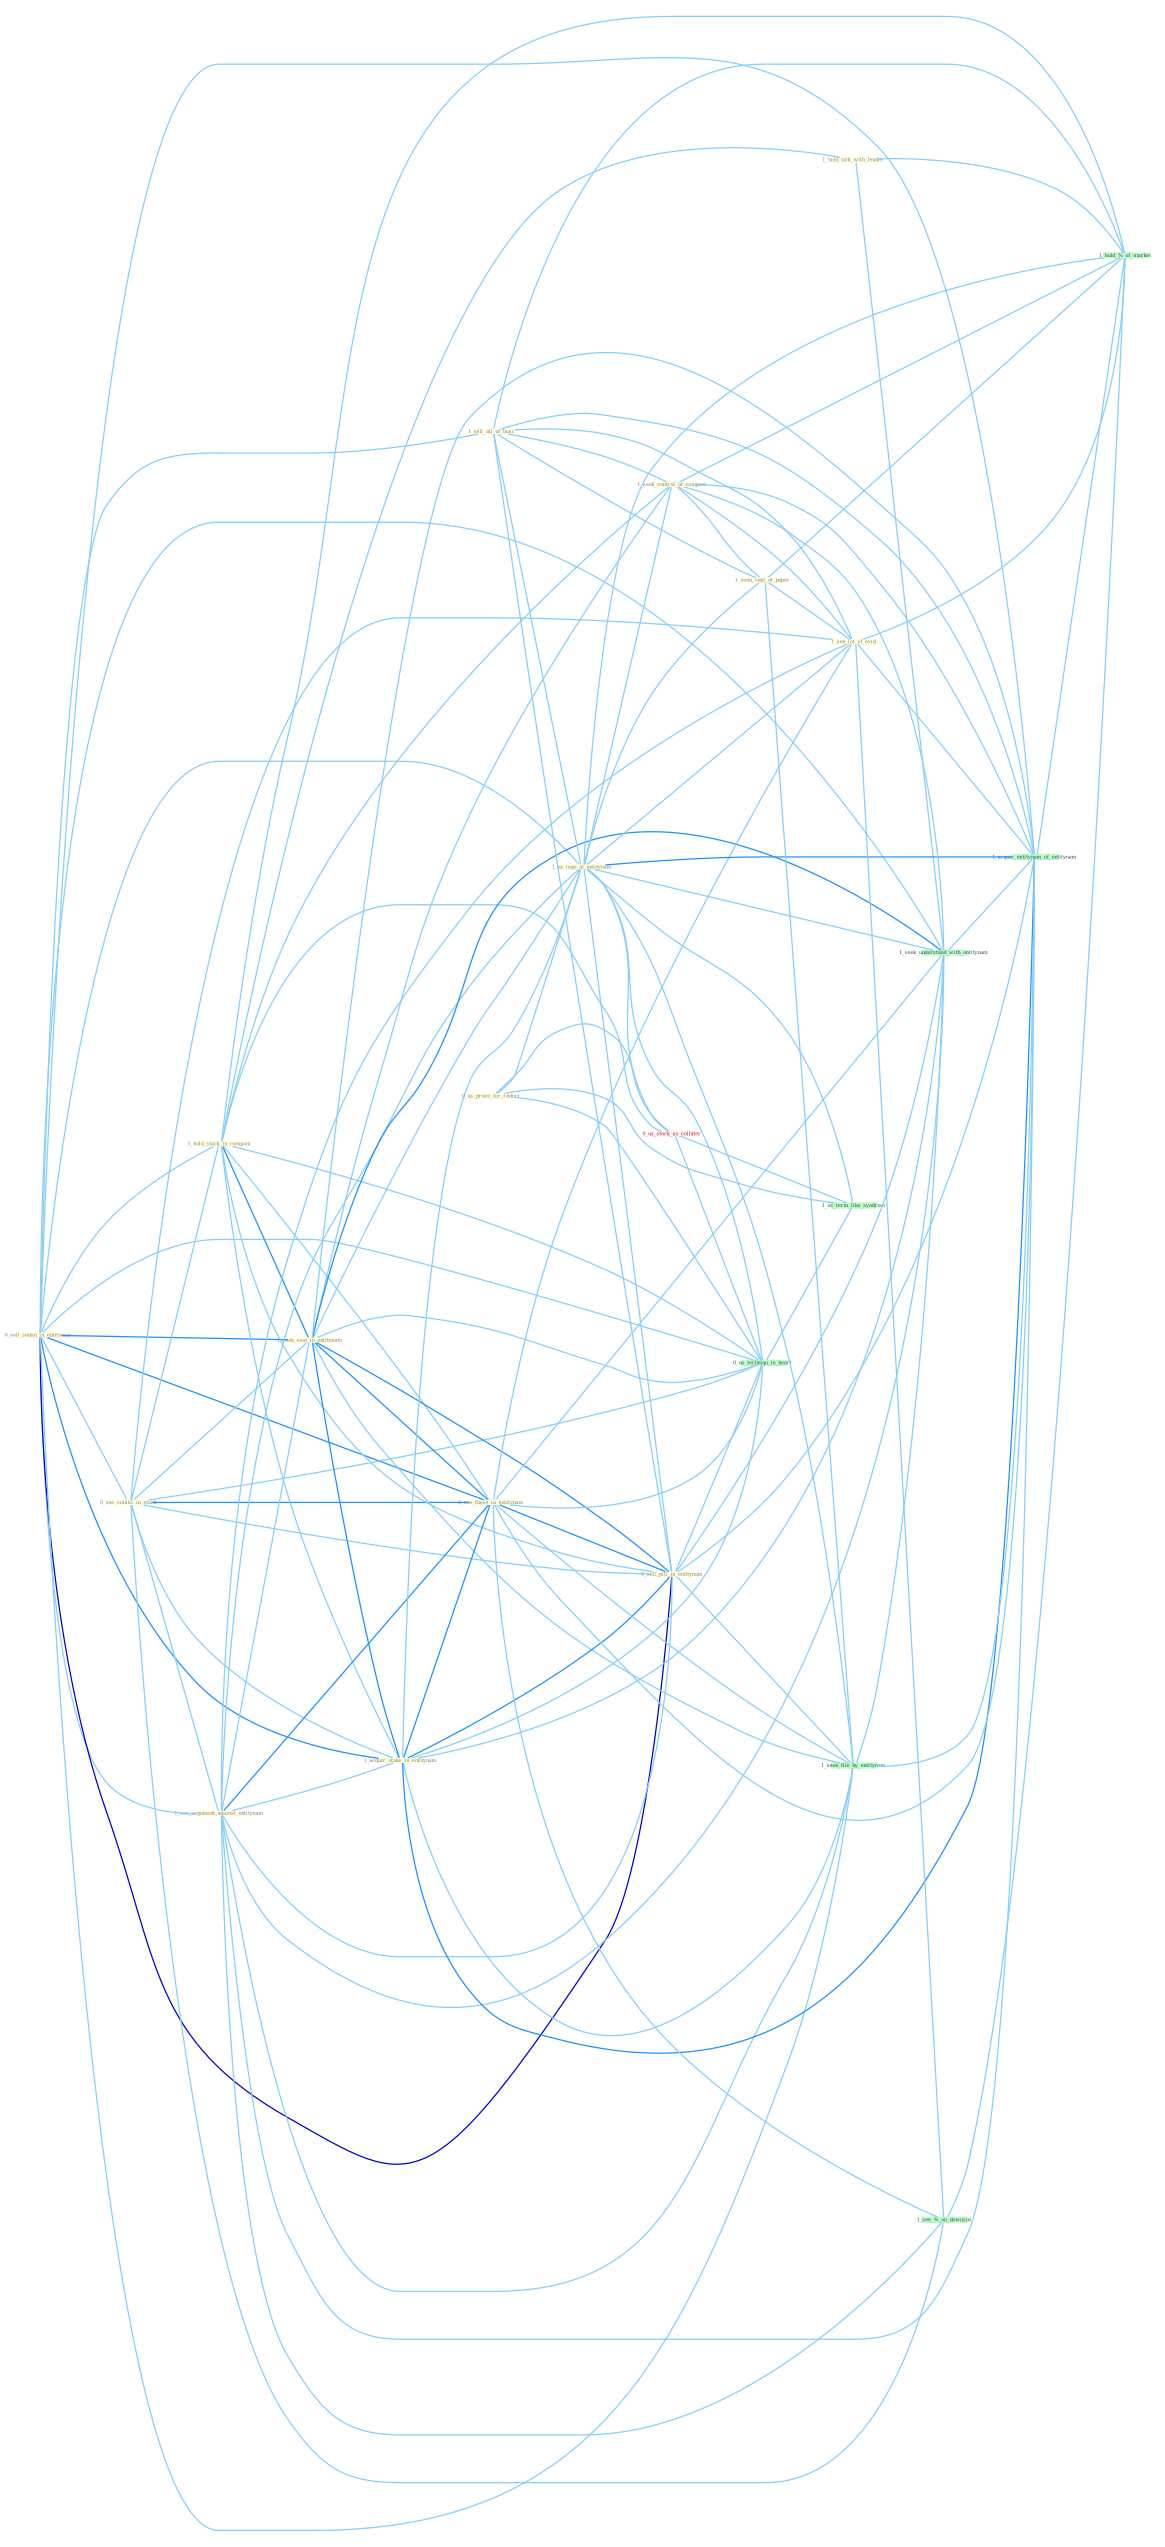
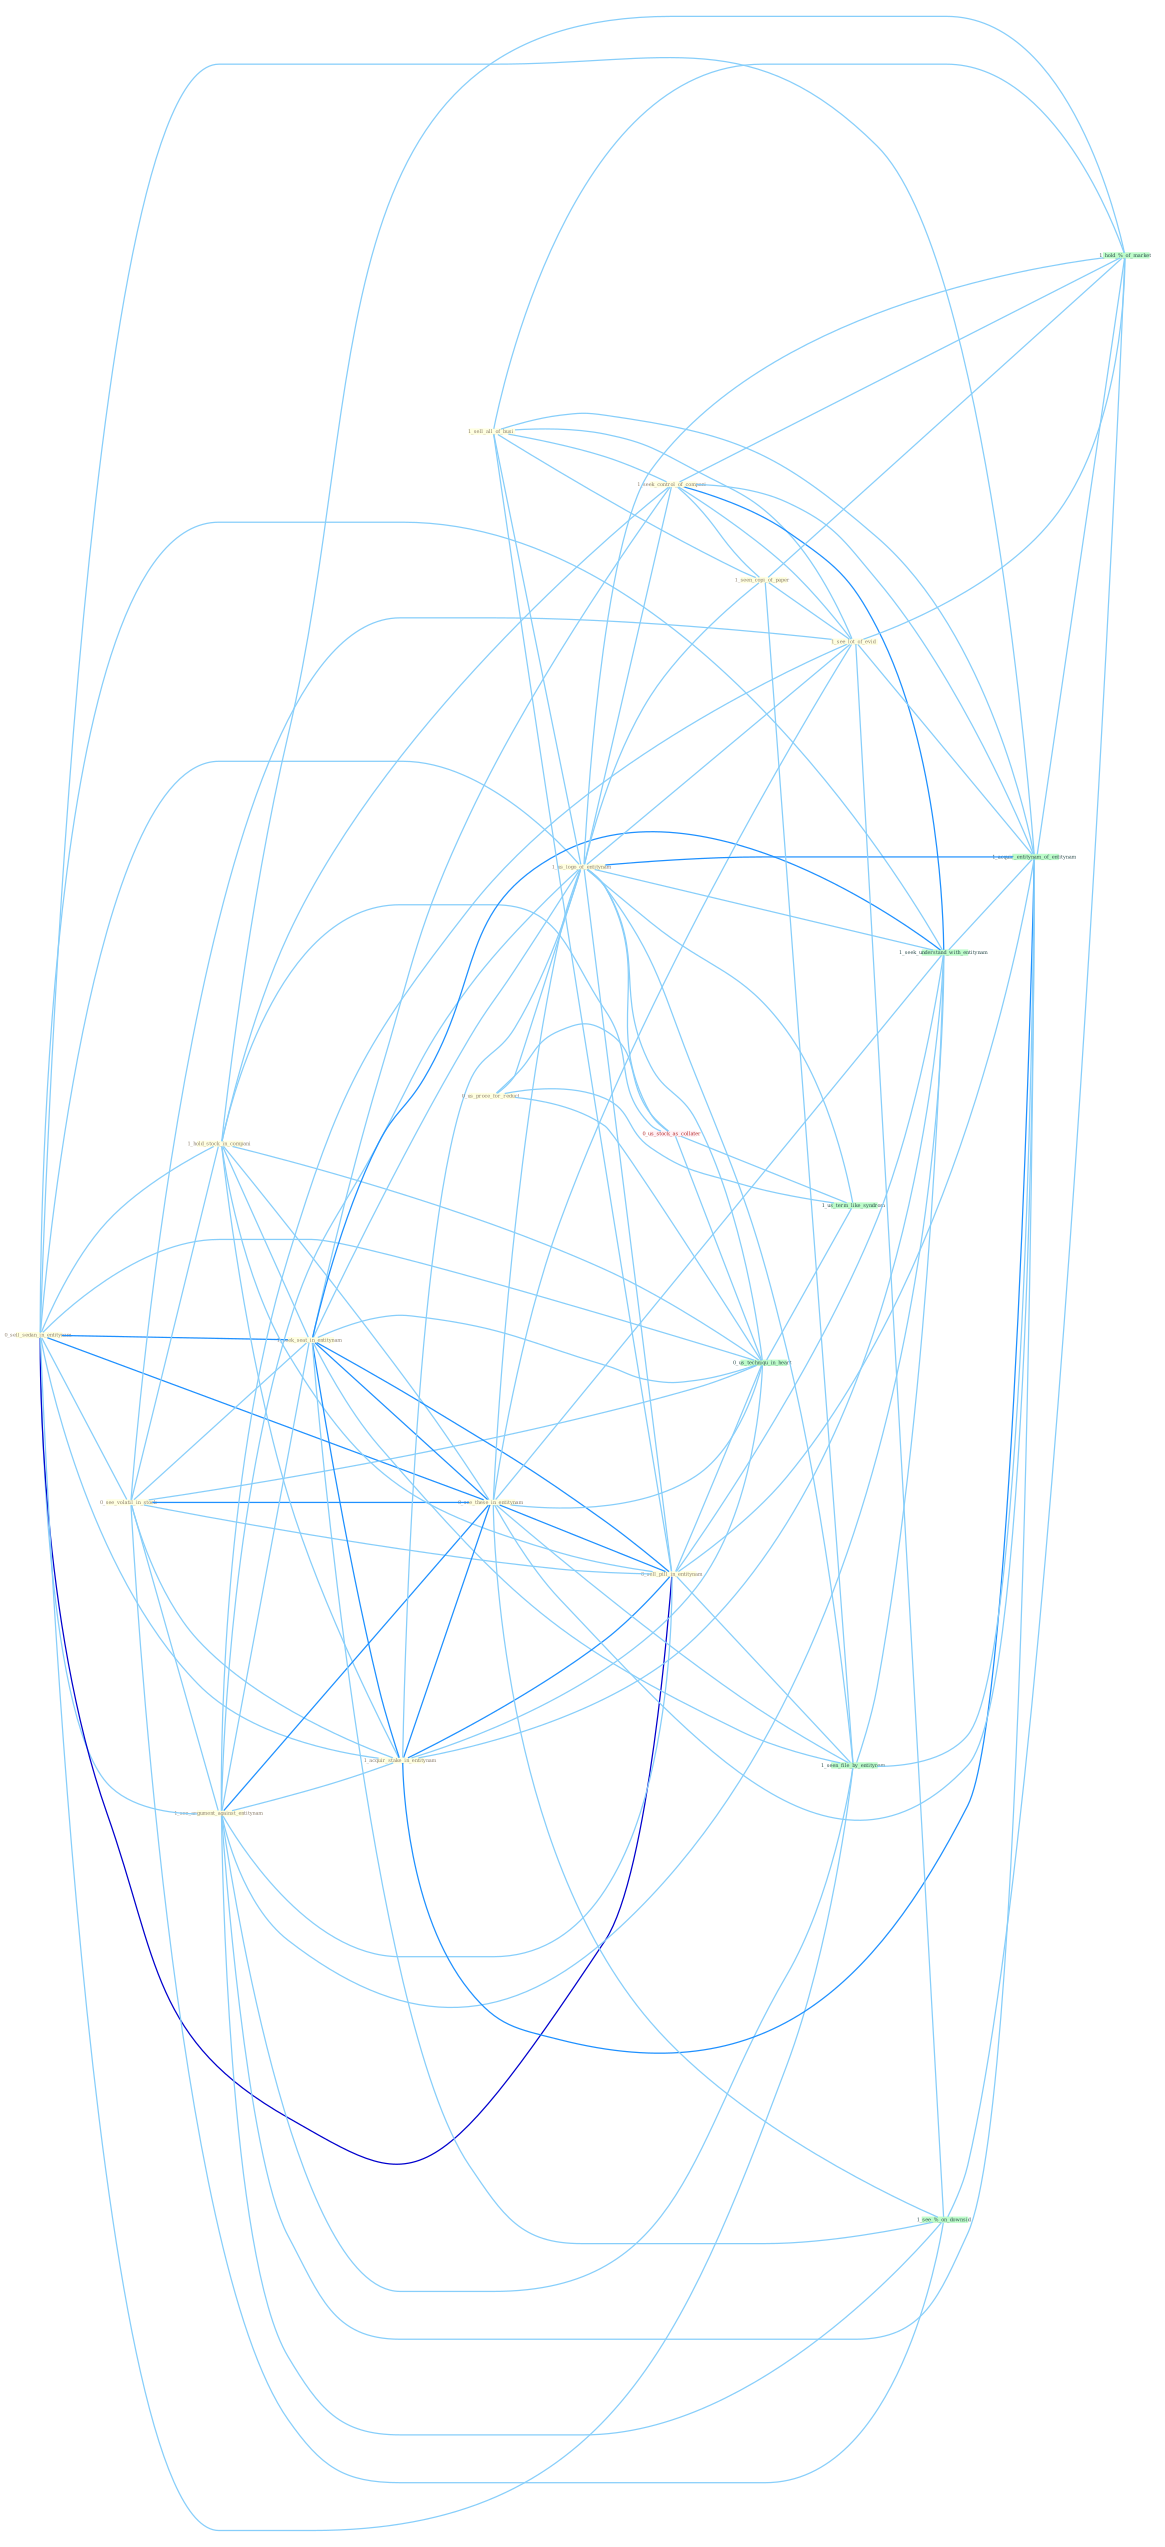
node "1_hold_talk_with_lender": removed
edge "1_acquir_entitynam_of_entitynam" -- "1_seek_seat_in_entitynam": now "1_see_%_on_downsid" -- "1_seek_seat_in_entitynam"
edge "1_sell_all_of_busi" -- "0_sell_sedan_in_entitynam": removed
edge "1_seek_control_of_compani" -- "1_seek_understand_with_entitynam": color #87cefa -> #1e90ff
edge "1_us_logo_of_entitynam" -- "0_see_these_in_entitynam": added
edge "1_hold_stock_in_compani" -- "1_seek_seat_in_entitynam": color #1e90ff -> #87cefa
edge "0_sell_sedan_in_entitynam" -- "1_acquir_stake_in_entitynam": color #1e90ff -> #87cefa
edge "1_acquir_stake_in_entitynam" -- "1_seen_file_by_entitynam": removed
